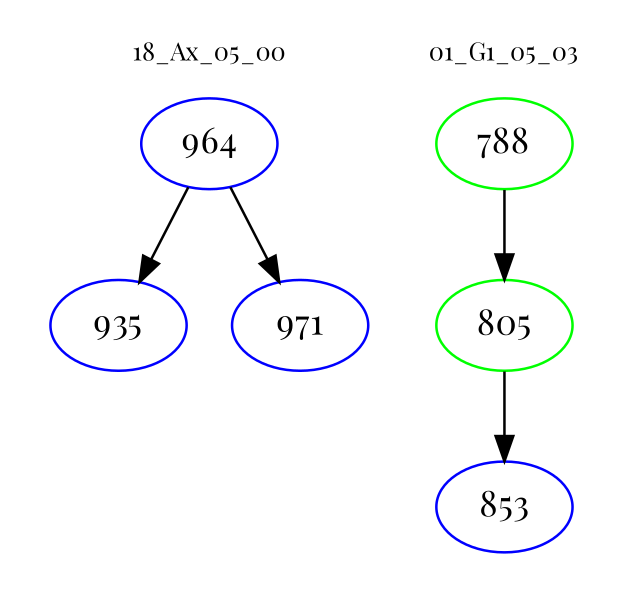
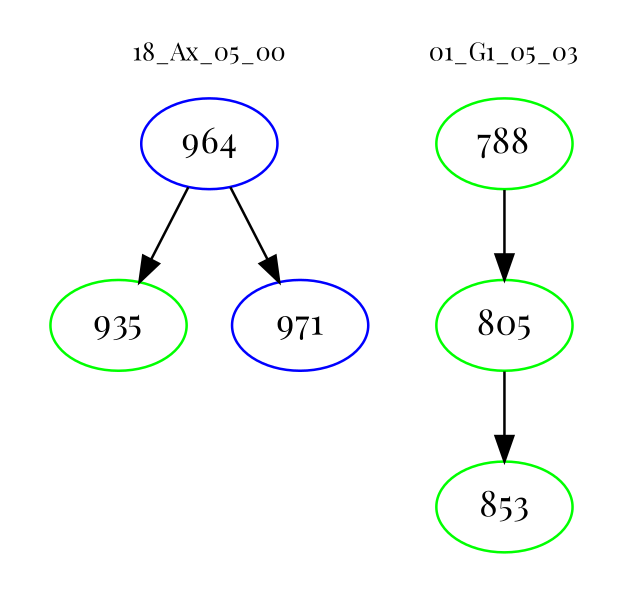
node "935": color blue -> green
node "853": color blue -> green
